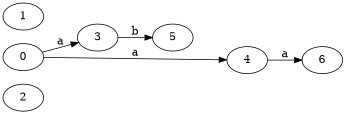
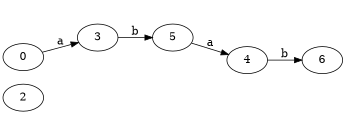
node "1": removed
edge "4" -> "6": label "a" -> "b"
edge "0" -> "4": now "5" -> "4"
